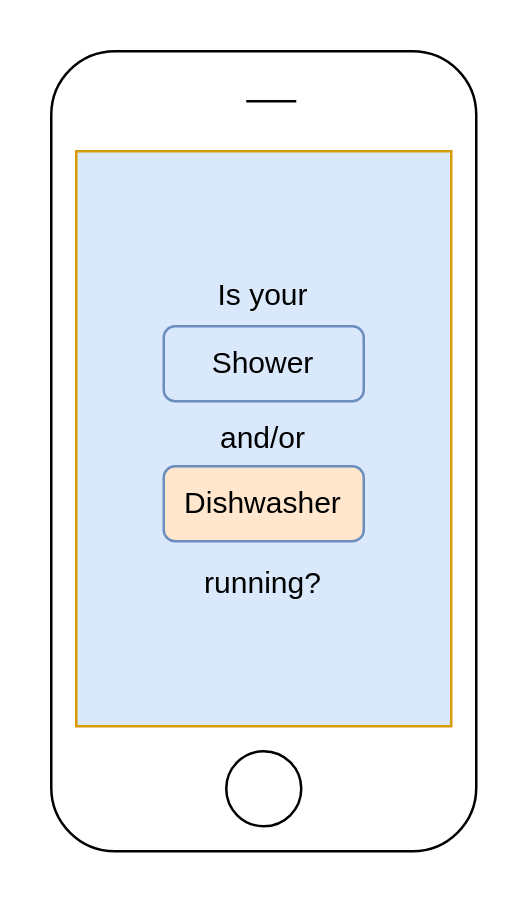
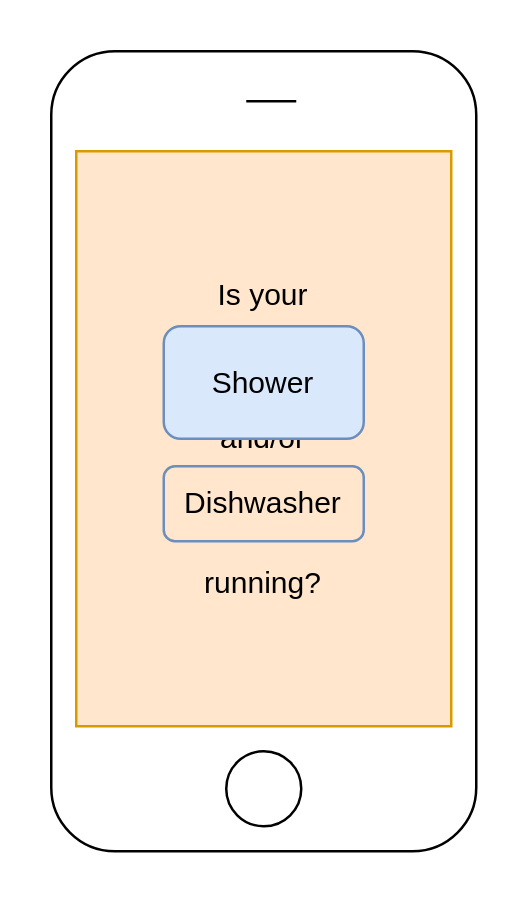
node "Shower": size 200x75 -> 200x113
node "Is your and/or running?": fillcolor #dae8fc -> #ffe6cc
